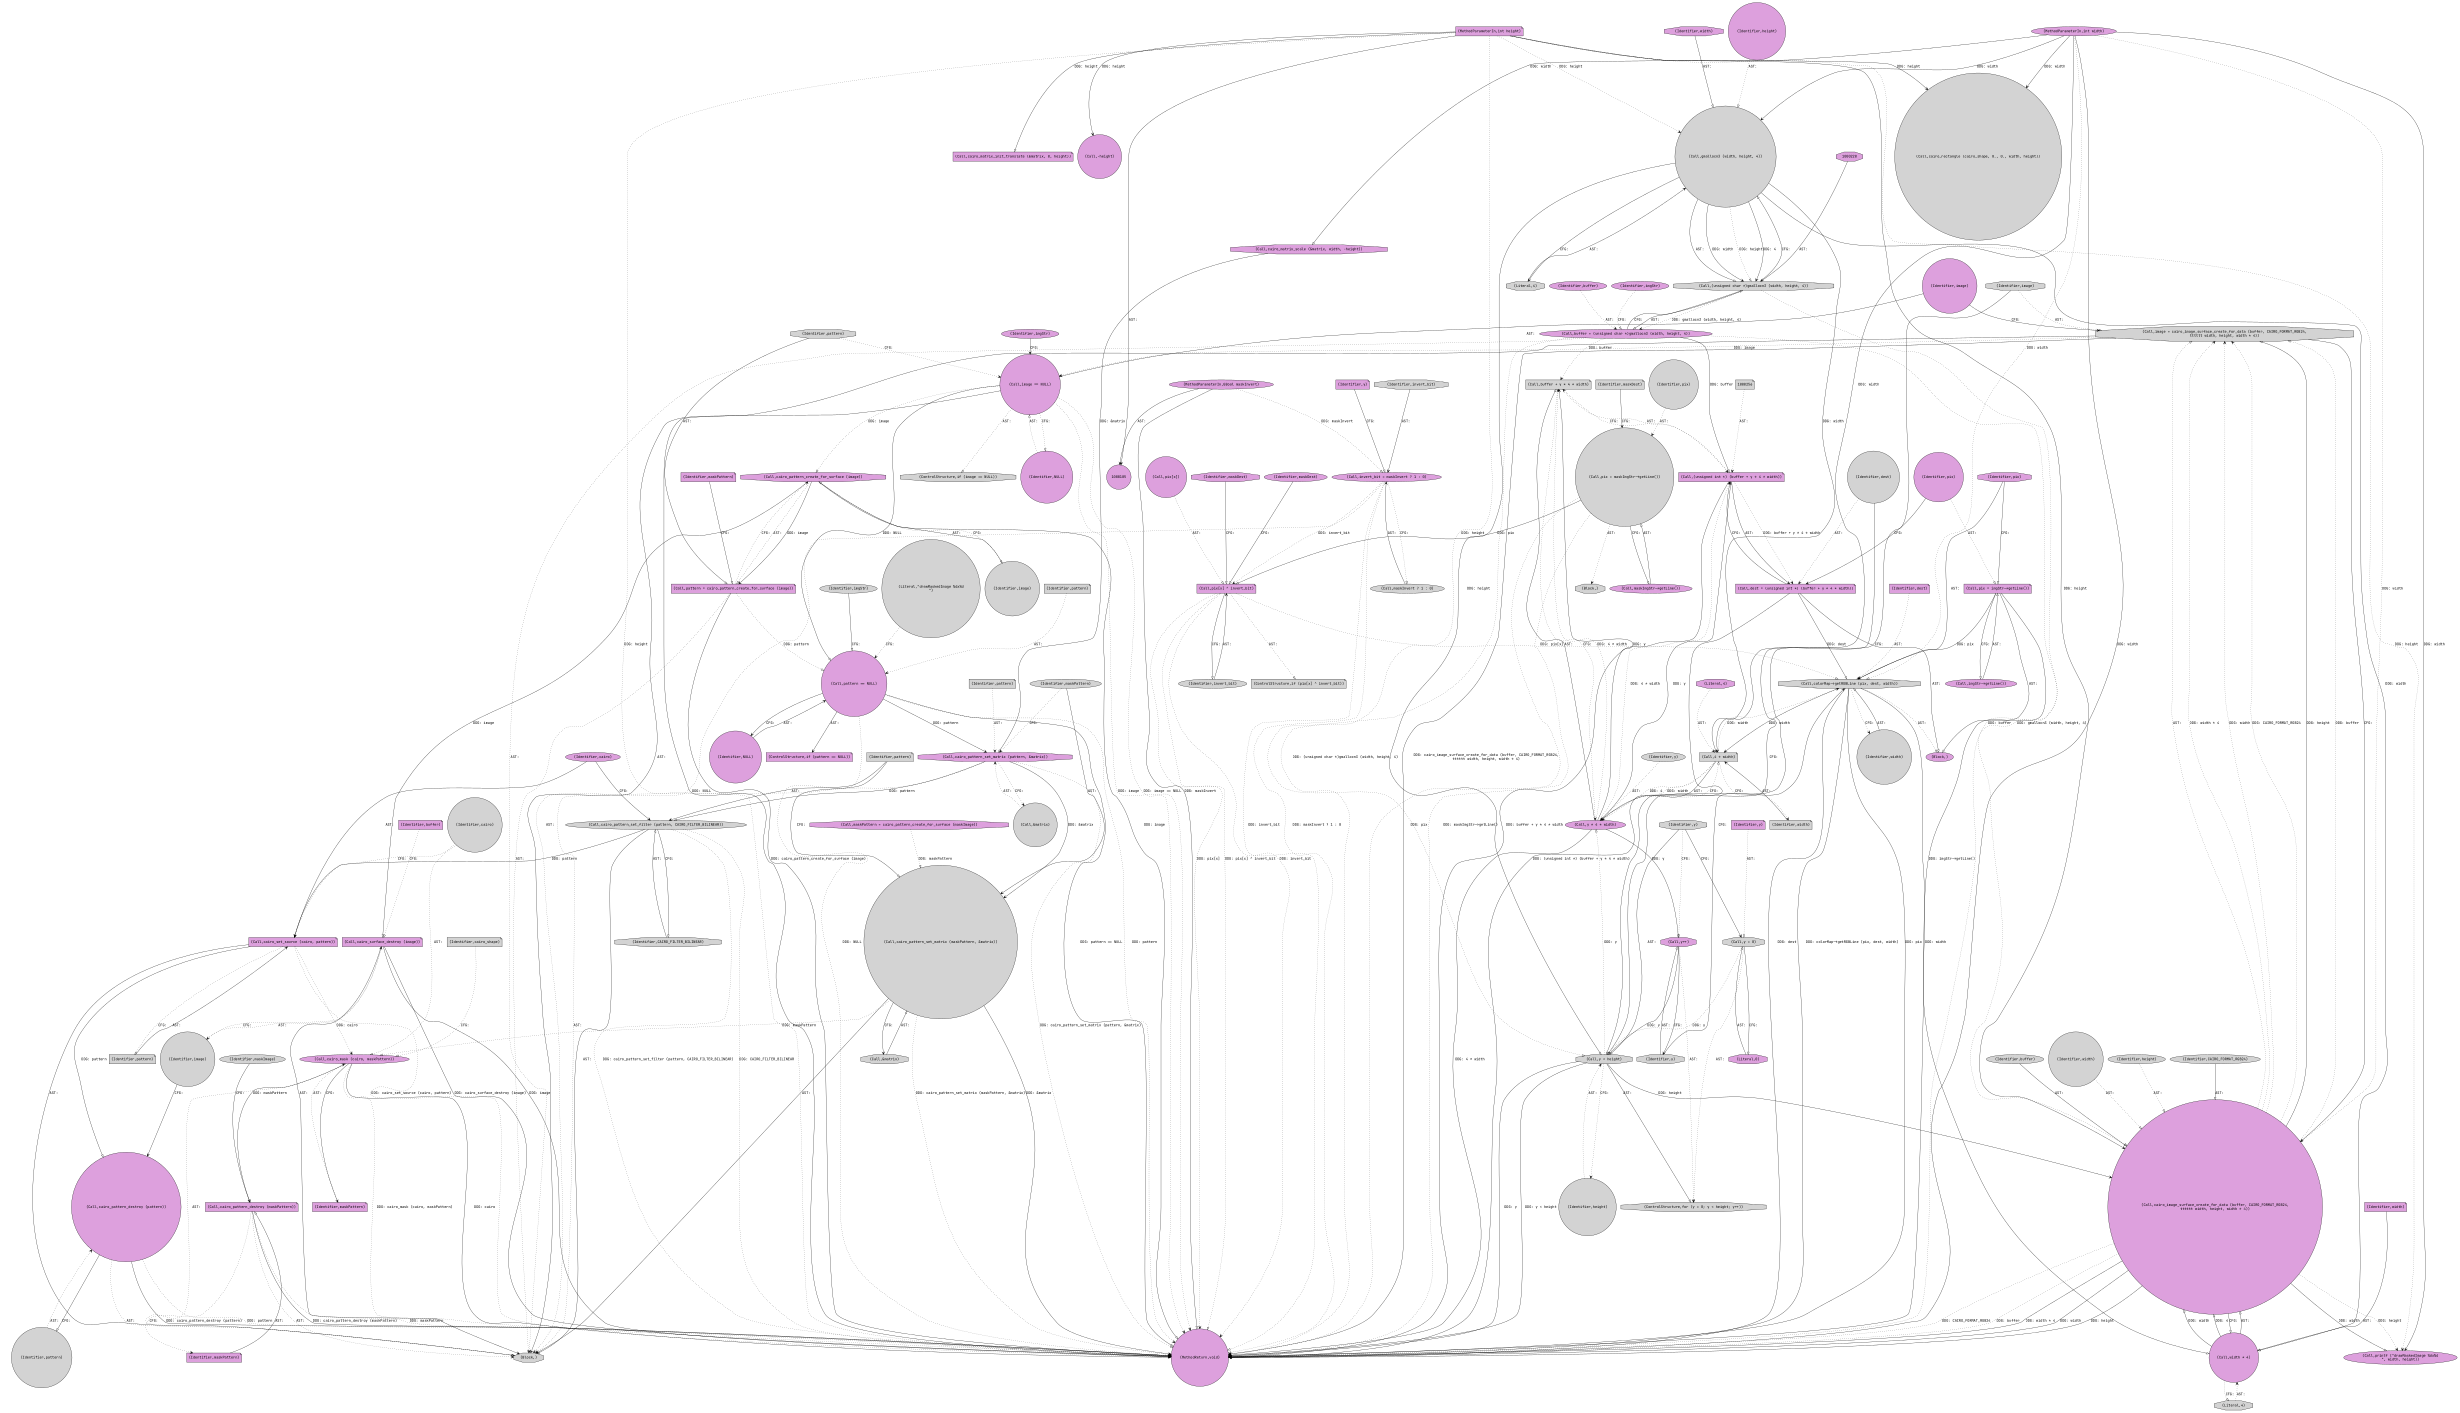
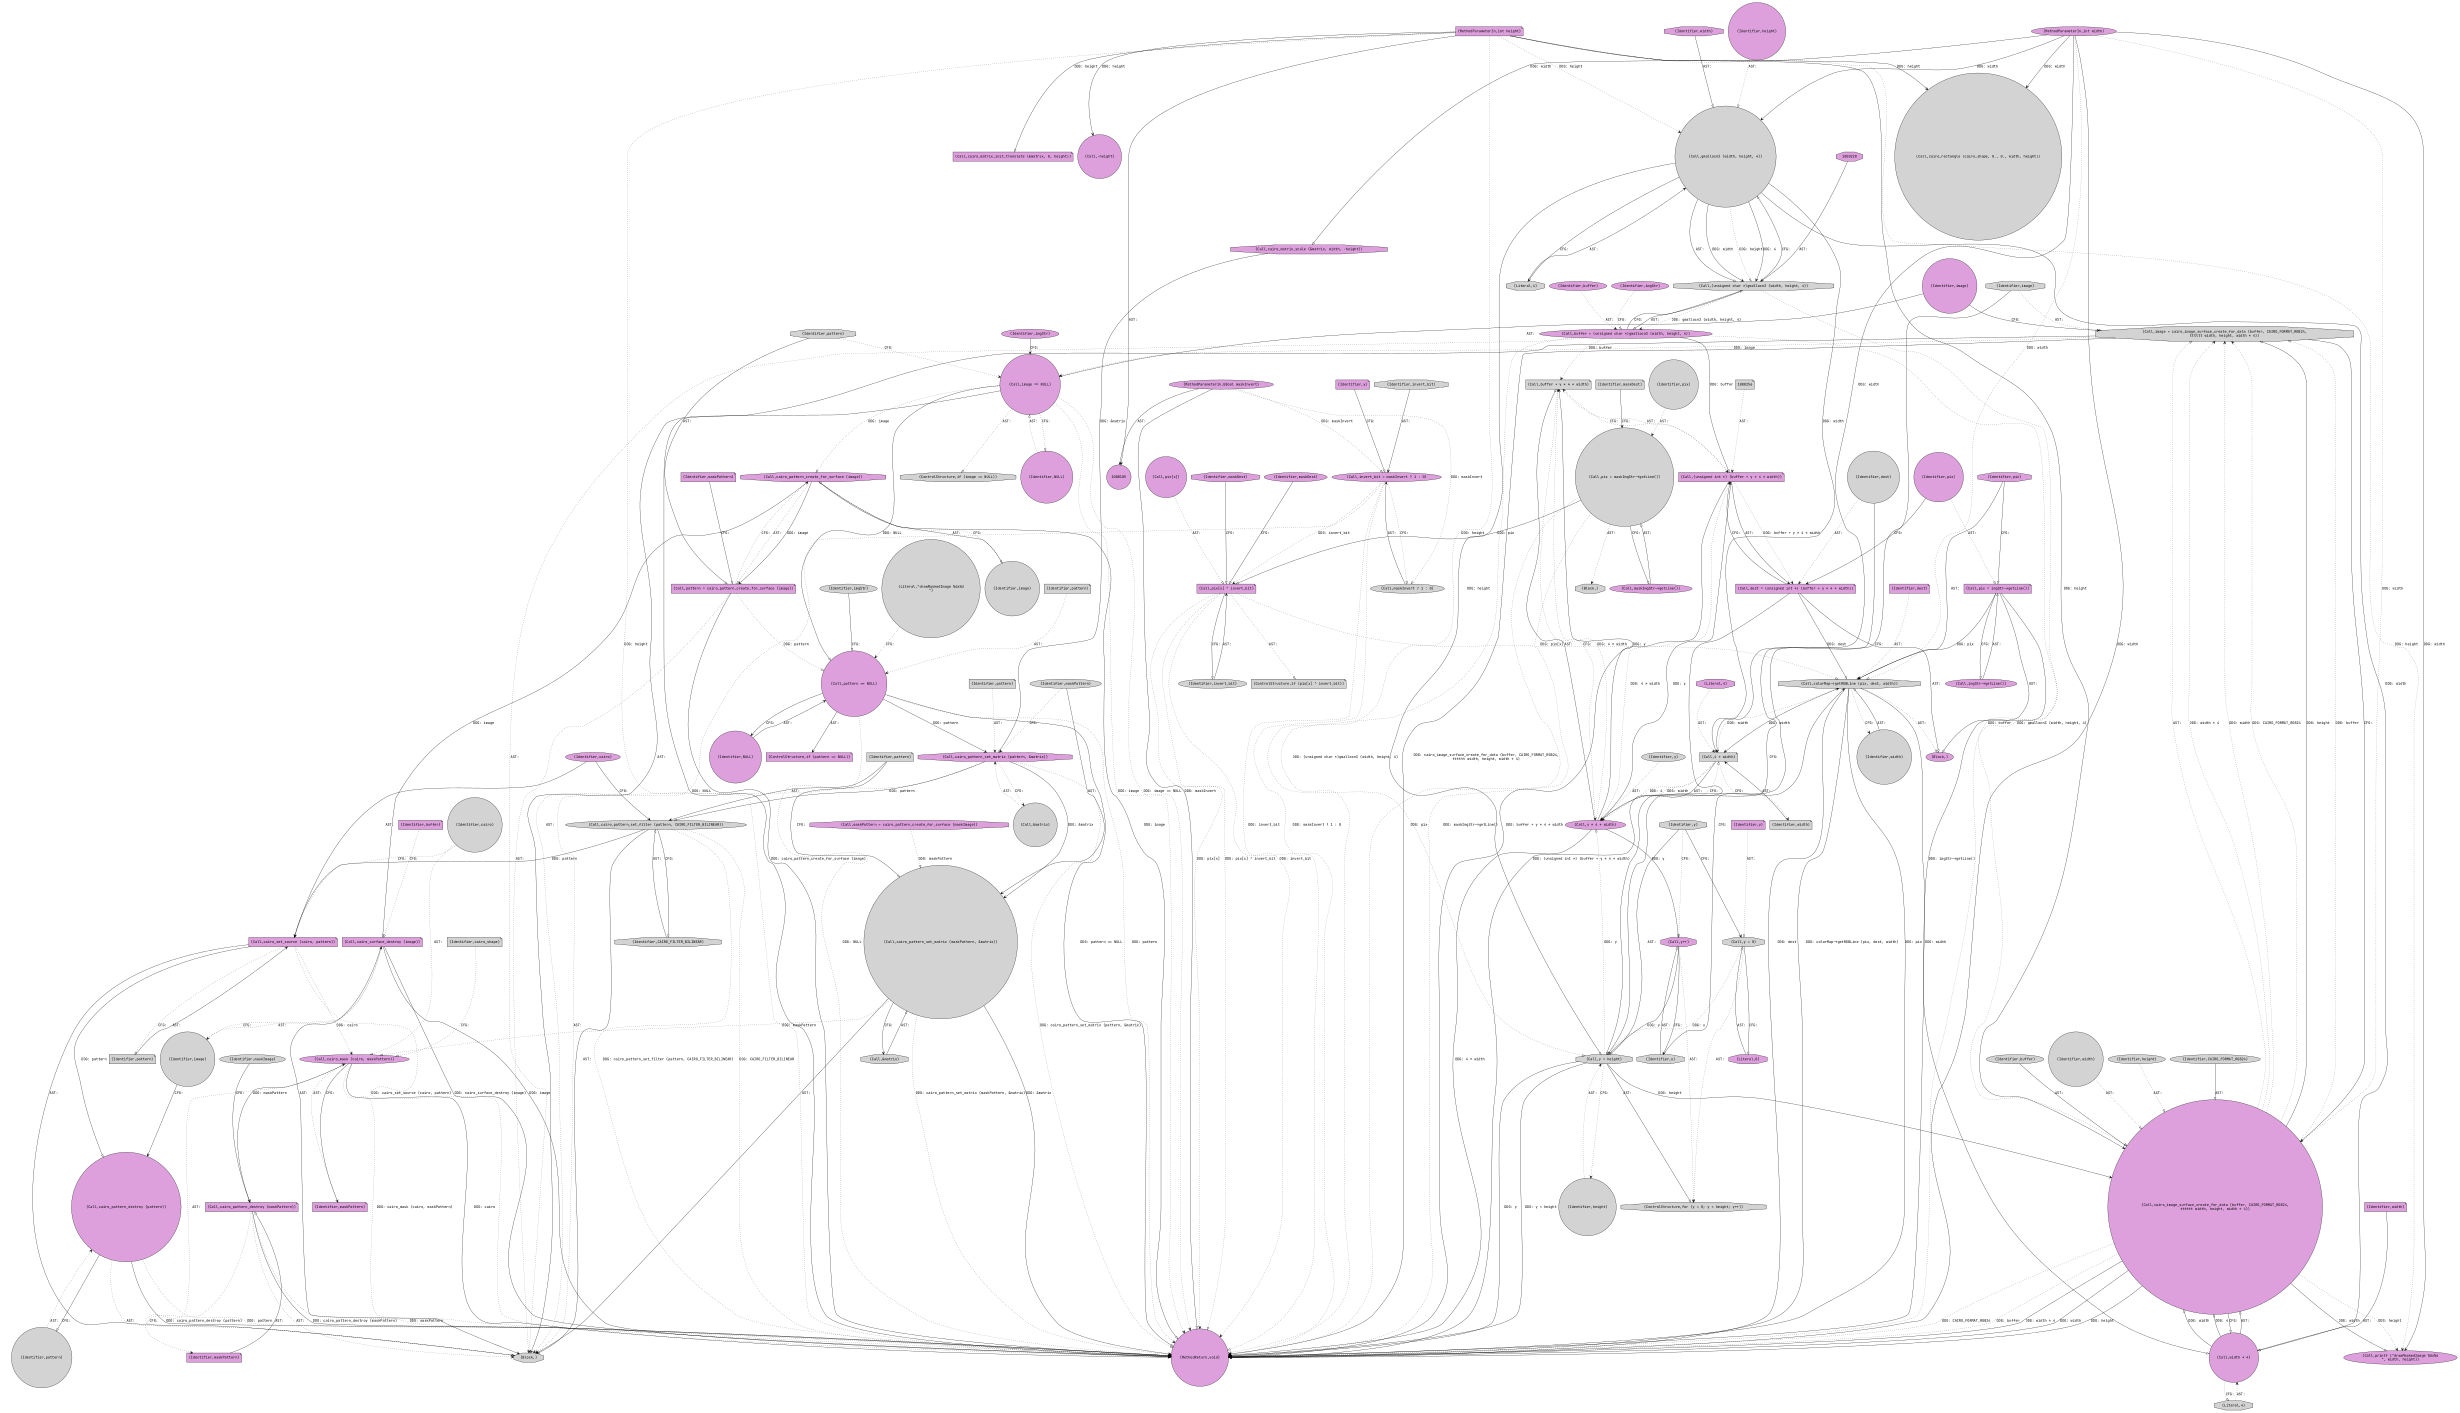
edge "(MethodParameterIn,GBool maskInvert)" -> "(Call,maskInvert ? 1 : 0)": added, label "DDG: maskInvert"
